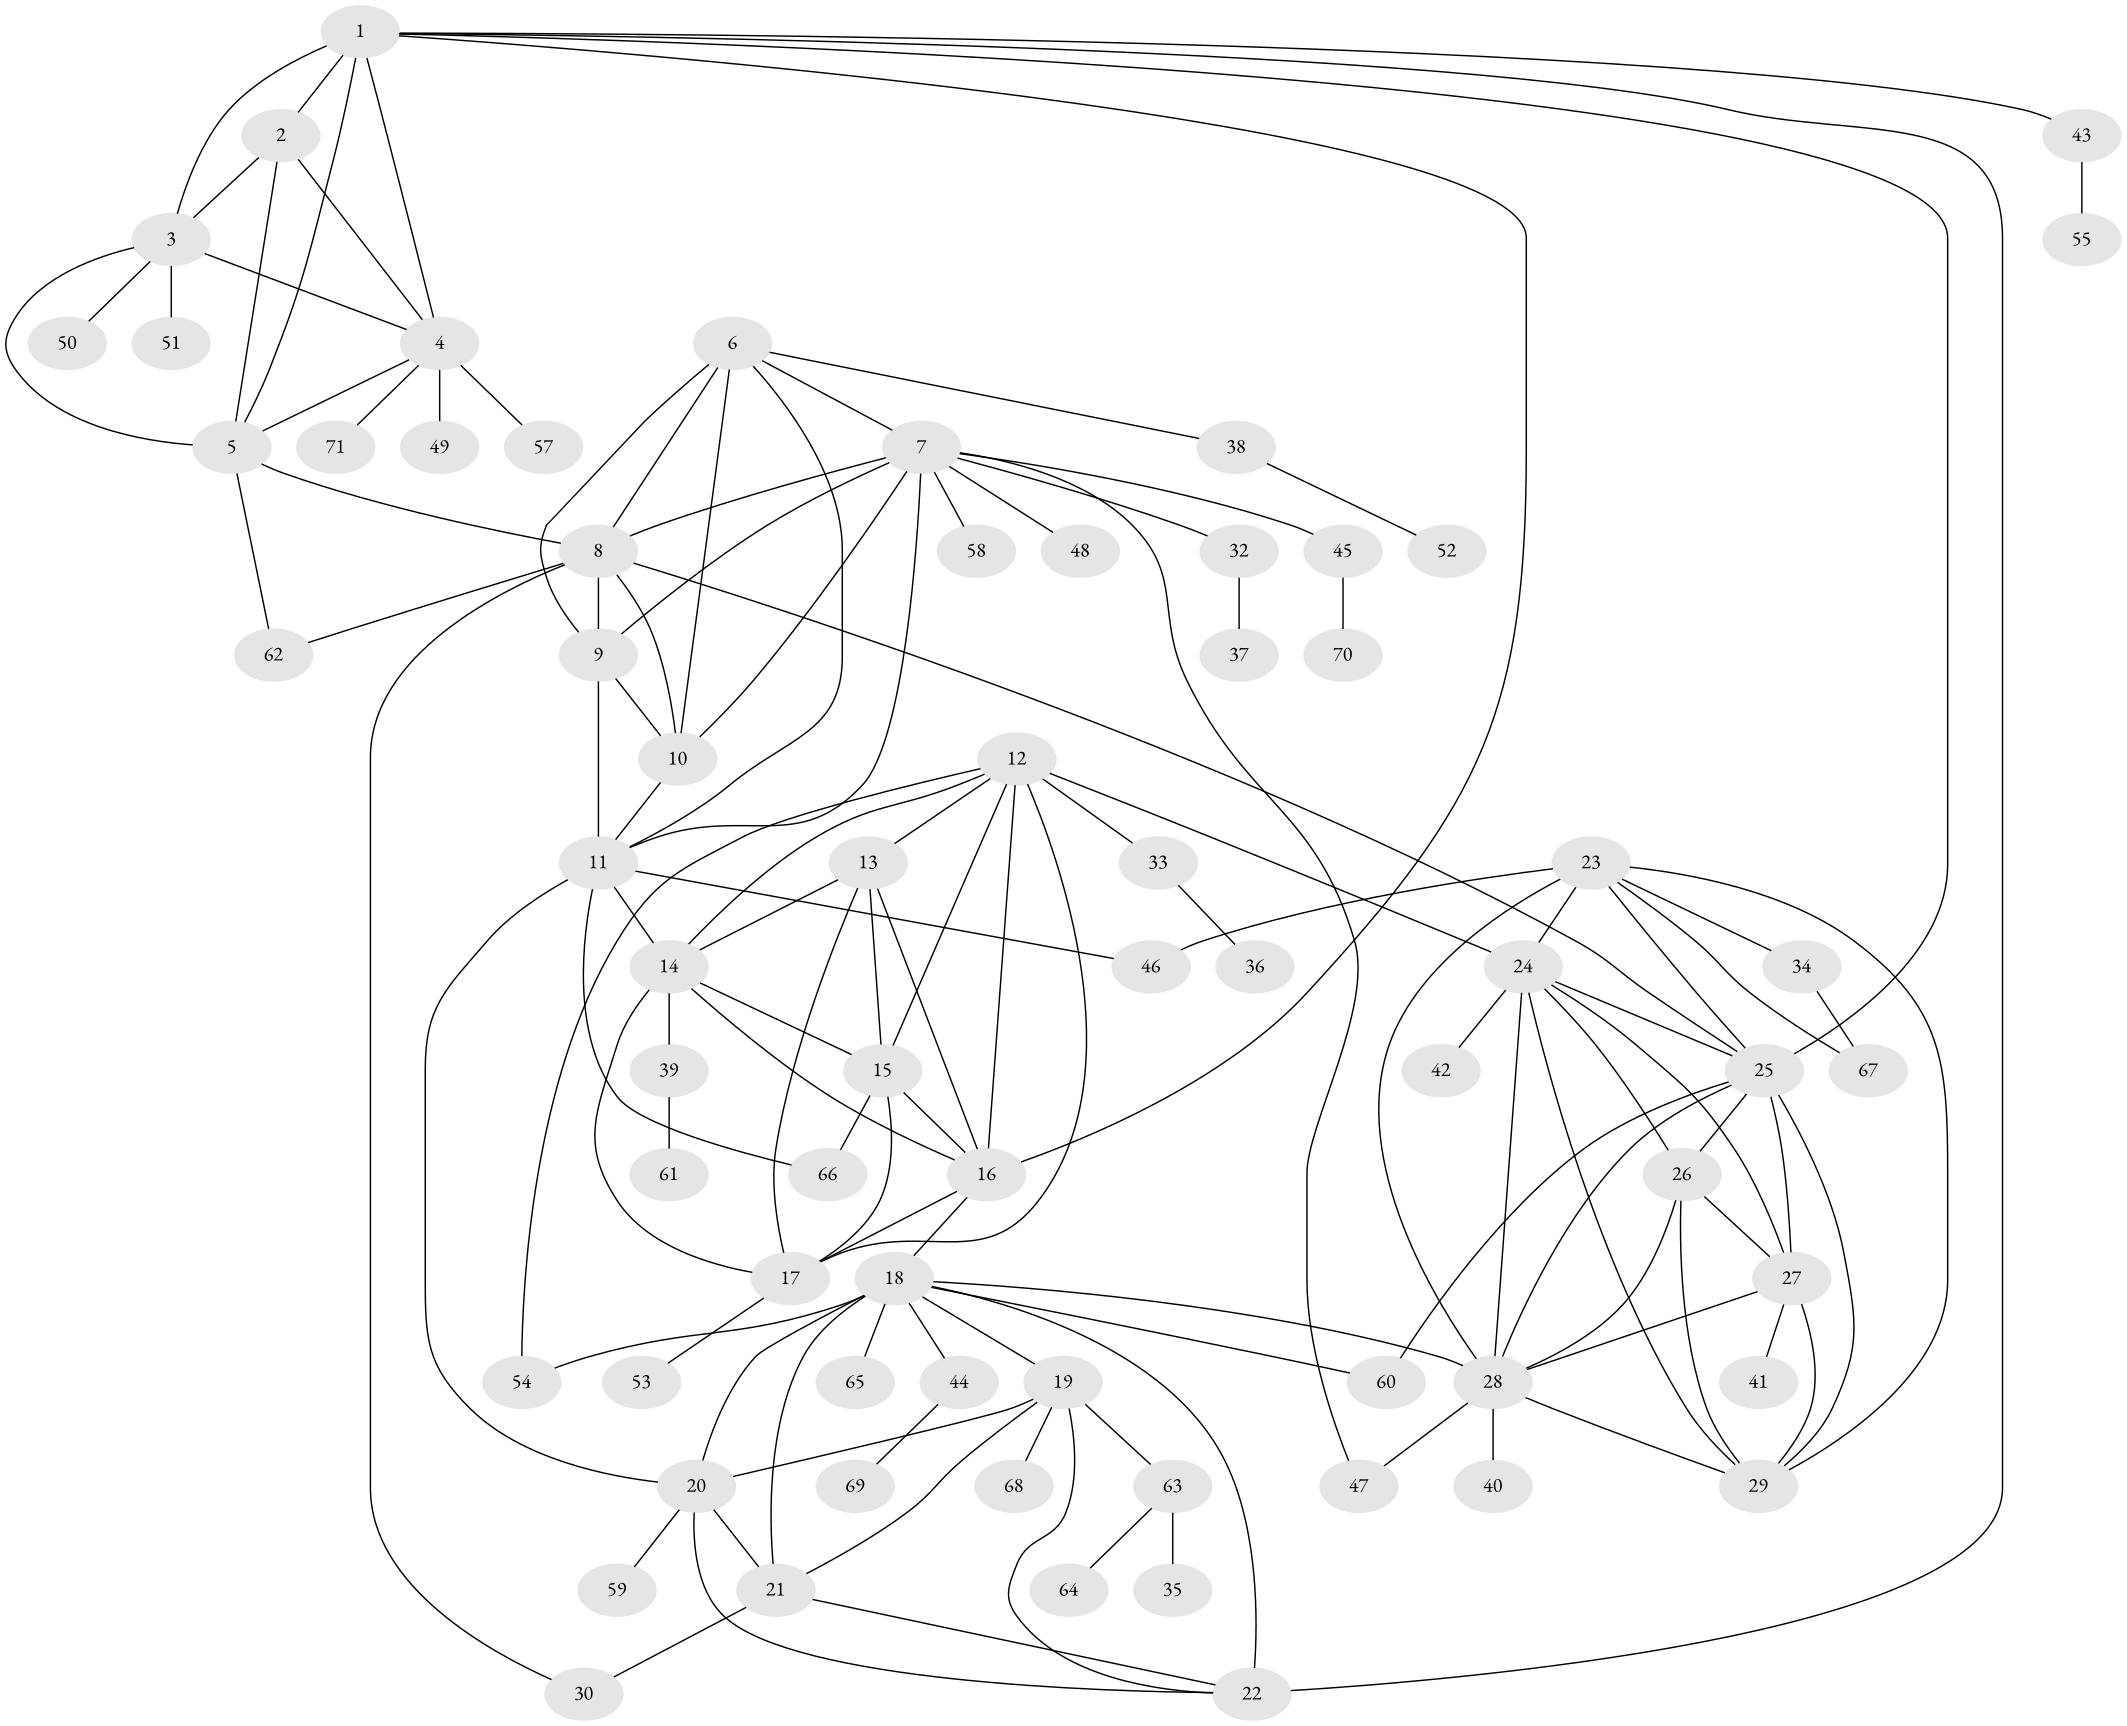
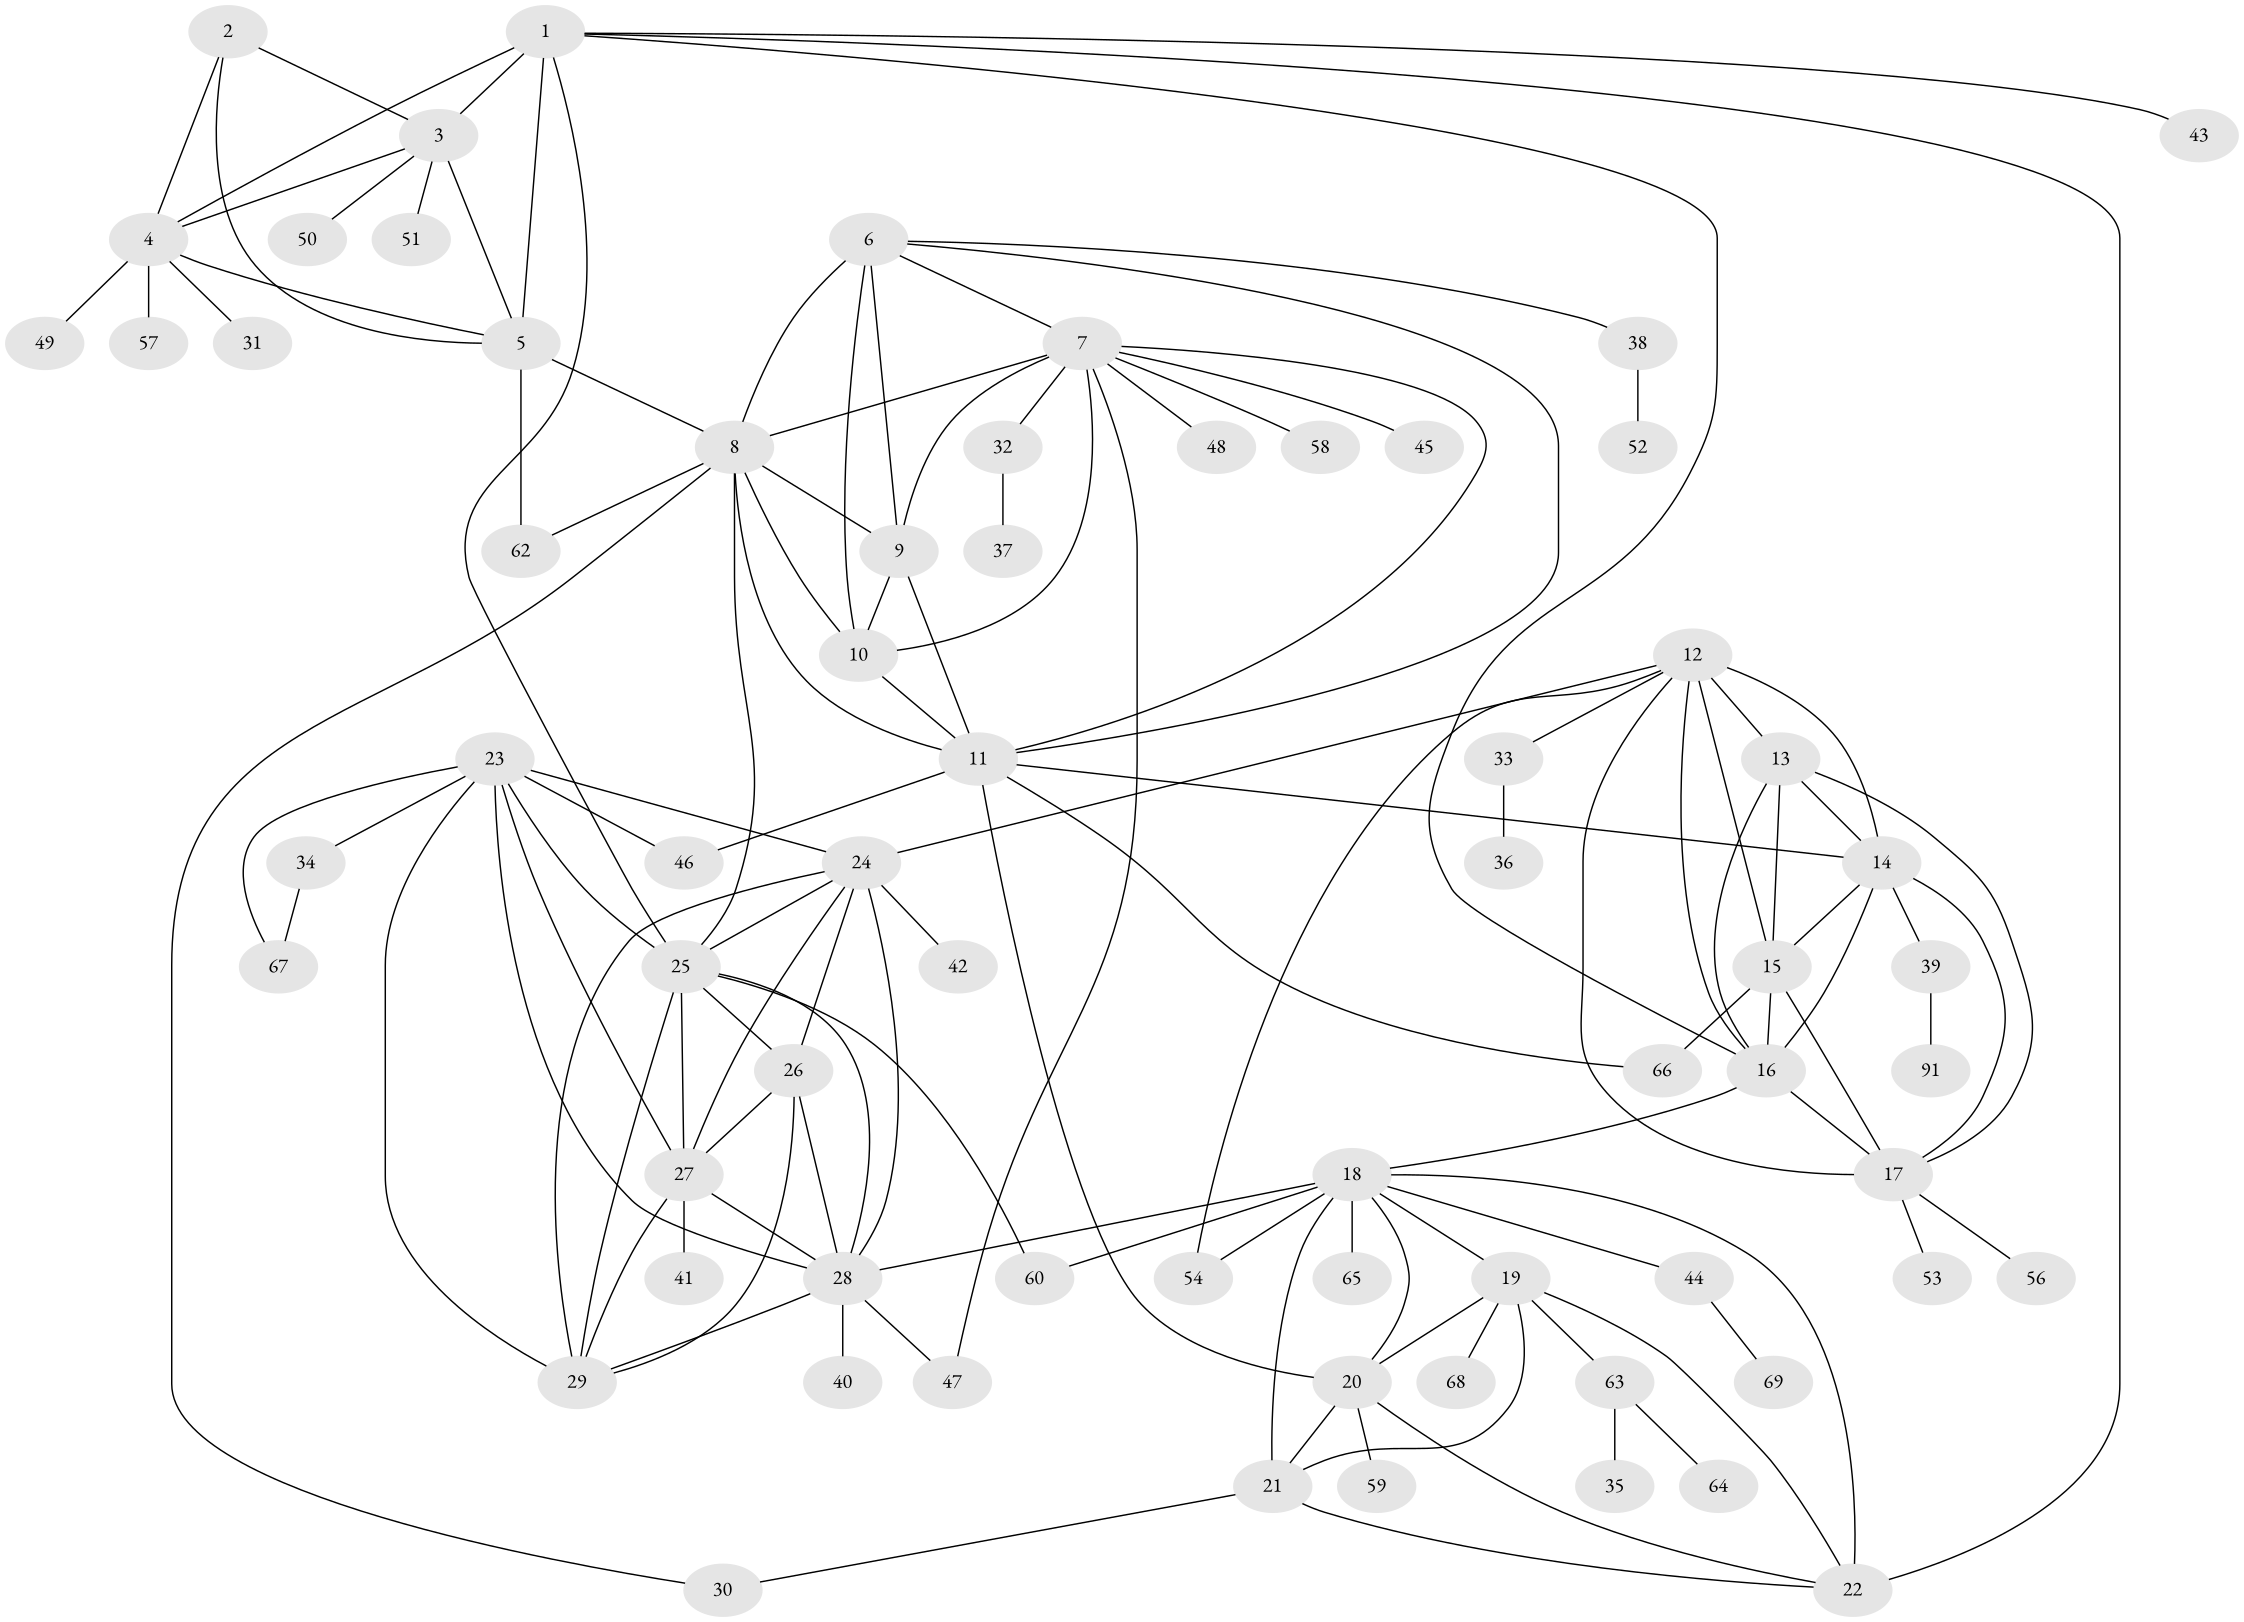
edge "1" -- "2": removed
node "55": removed
node "71": label "71" -> "31"
edge "8" -- "11": added
node "70": removed
edge "23" -- "27": added
node "61": label "61" -> "91"
node "56": added
